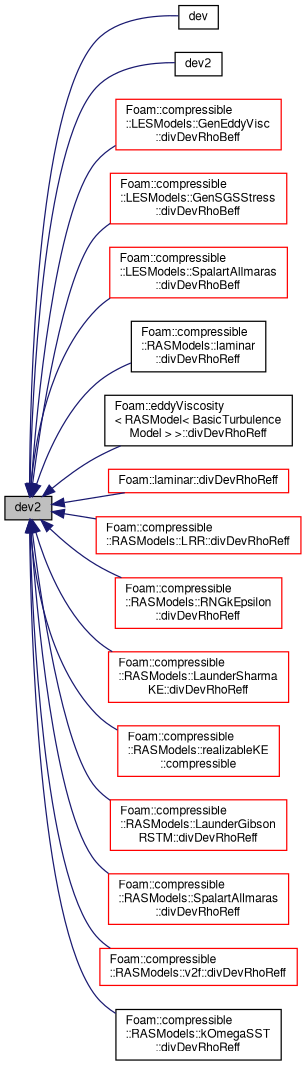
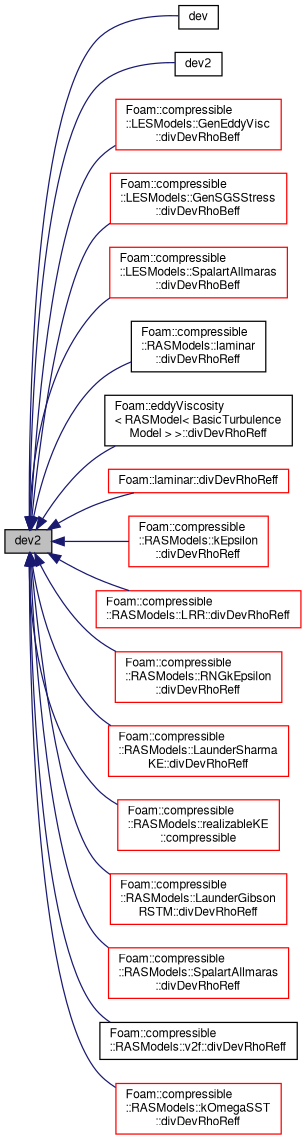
node "Foam::compressible ::RASModels::kEpsilon ::divDevRhoReff": added
node "Foam::compressible ::RASModels::v2f::divDevRhoReff": color red -> black
node "Foam::compressible ::RASModels::kOmegaSST ::divDevRhoReff": color black -> red
